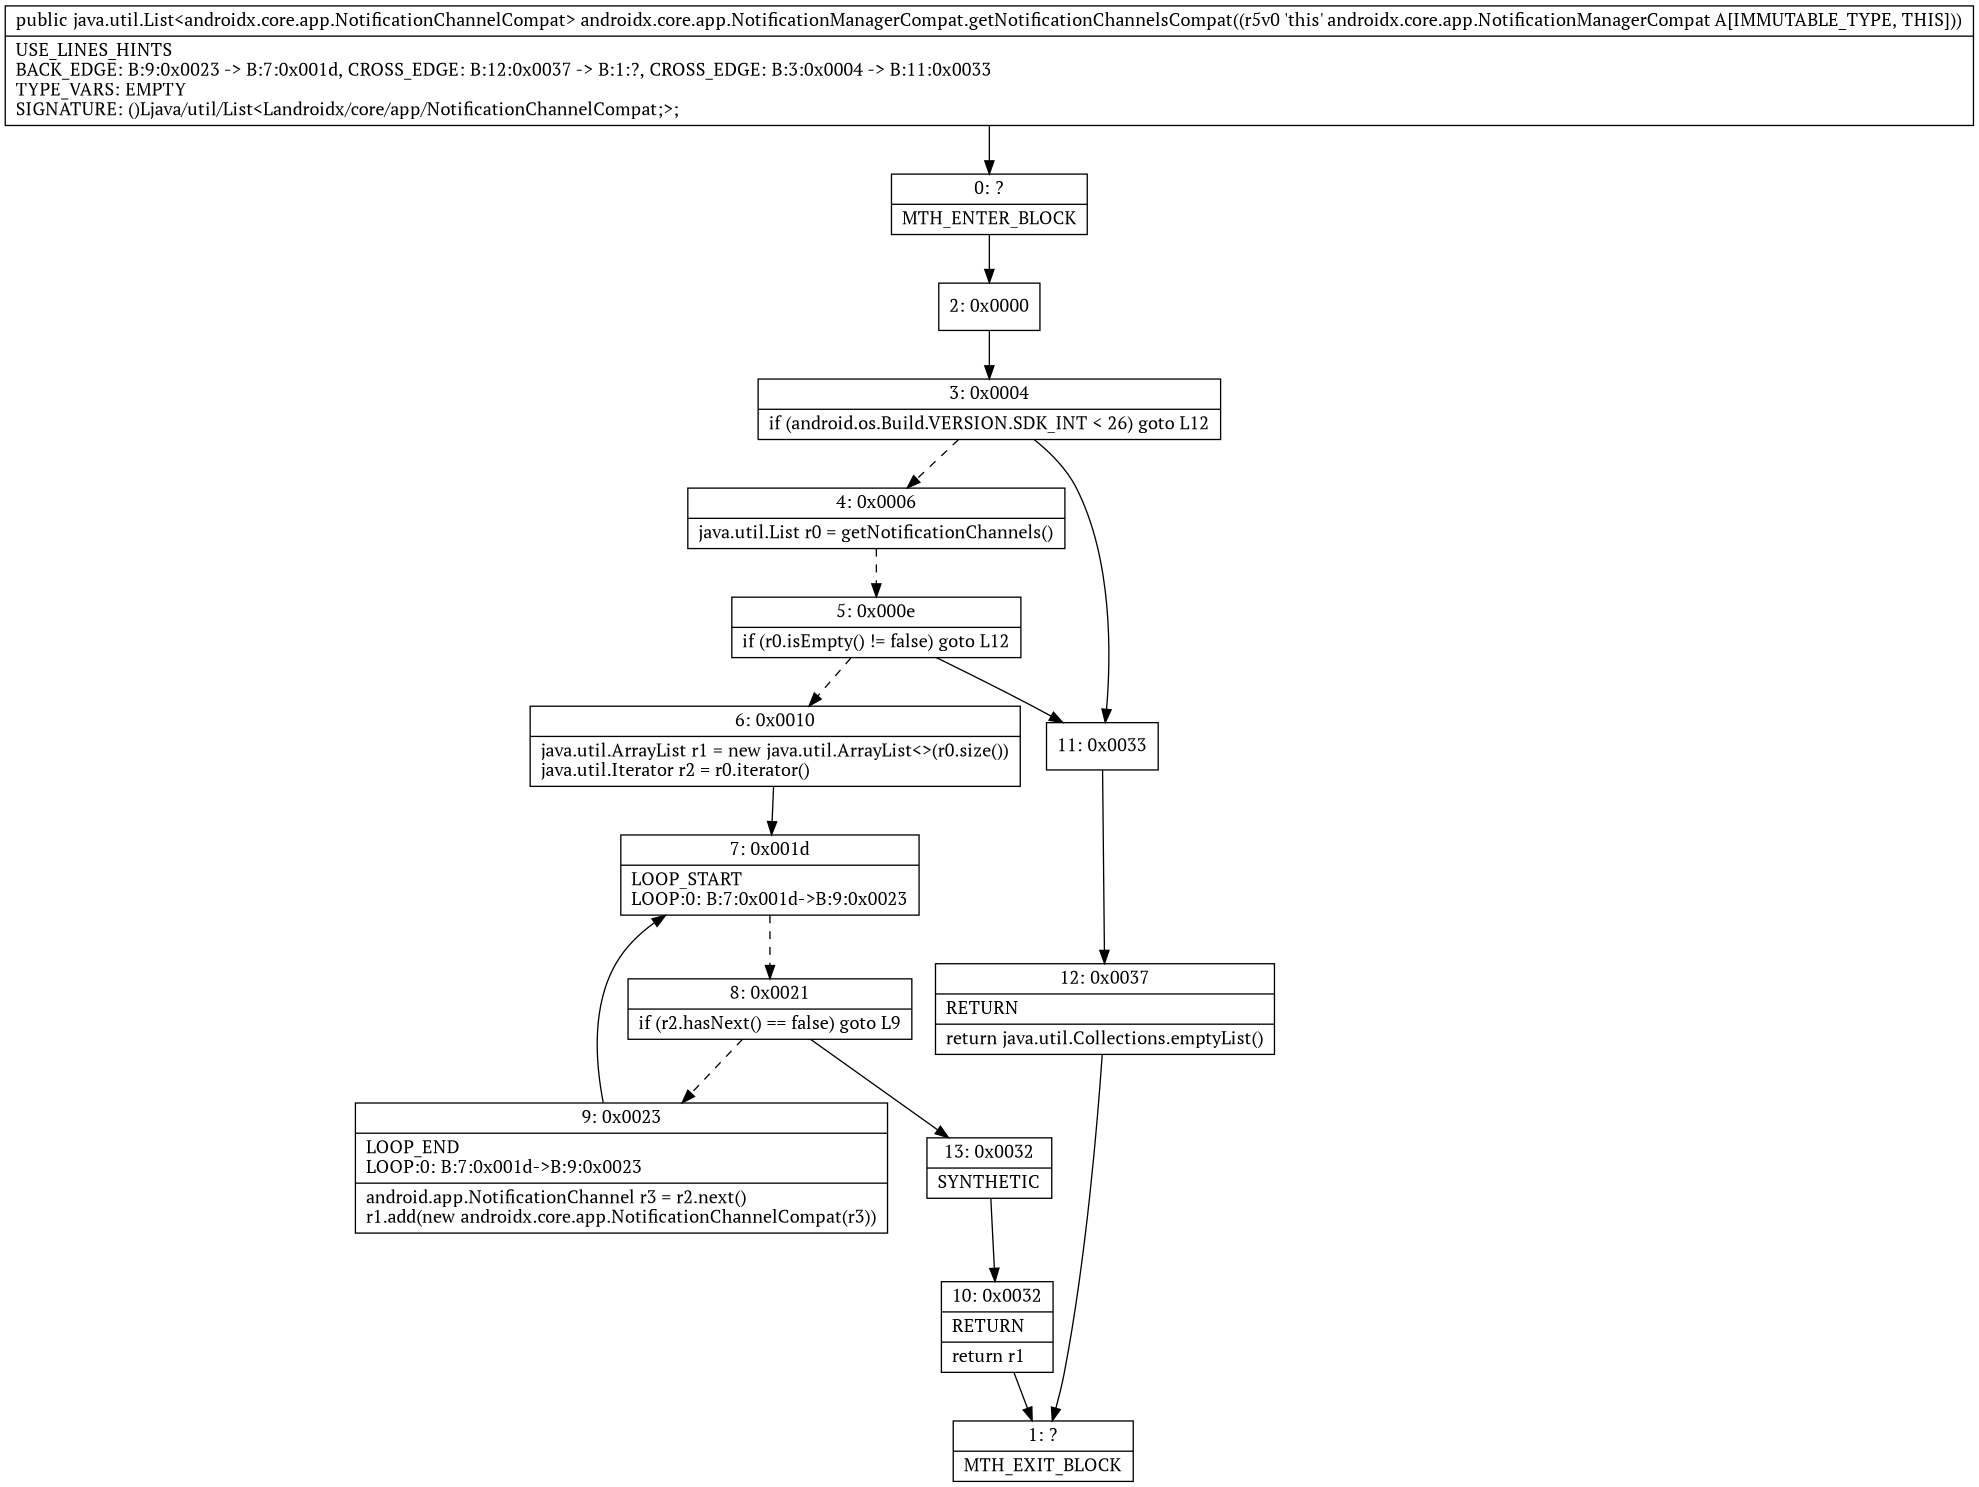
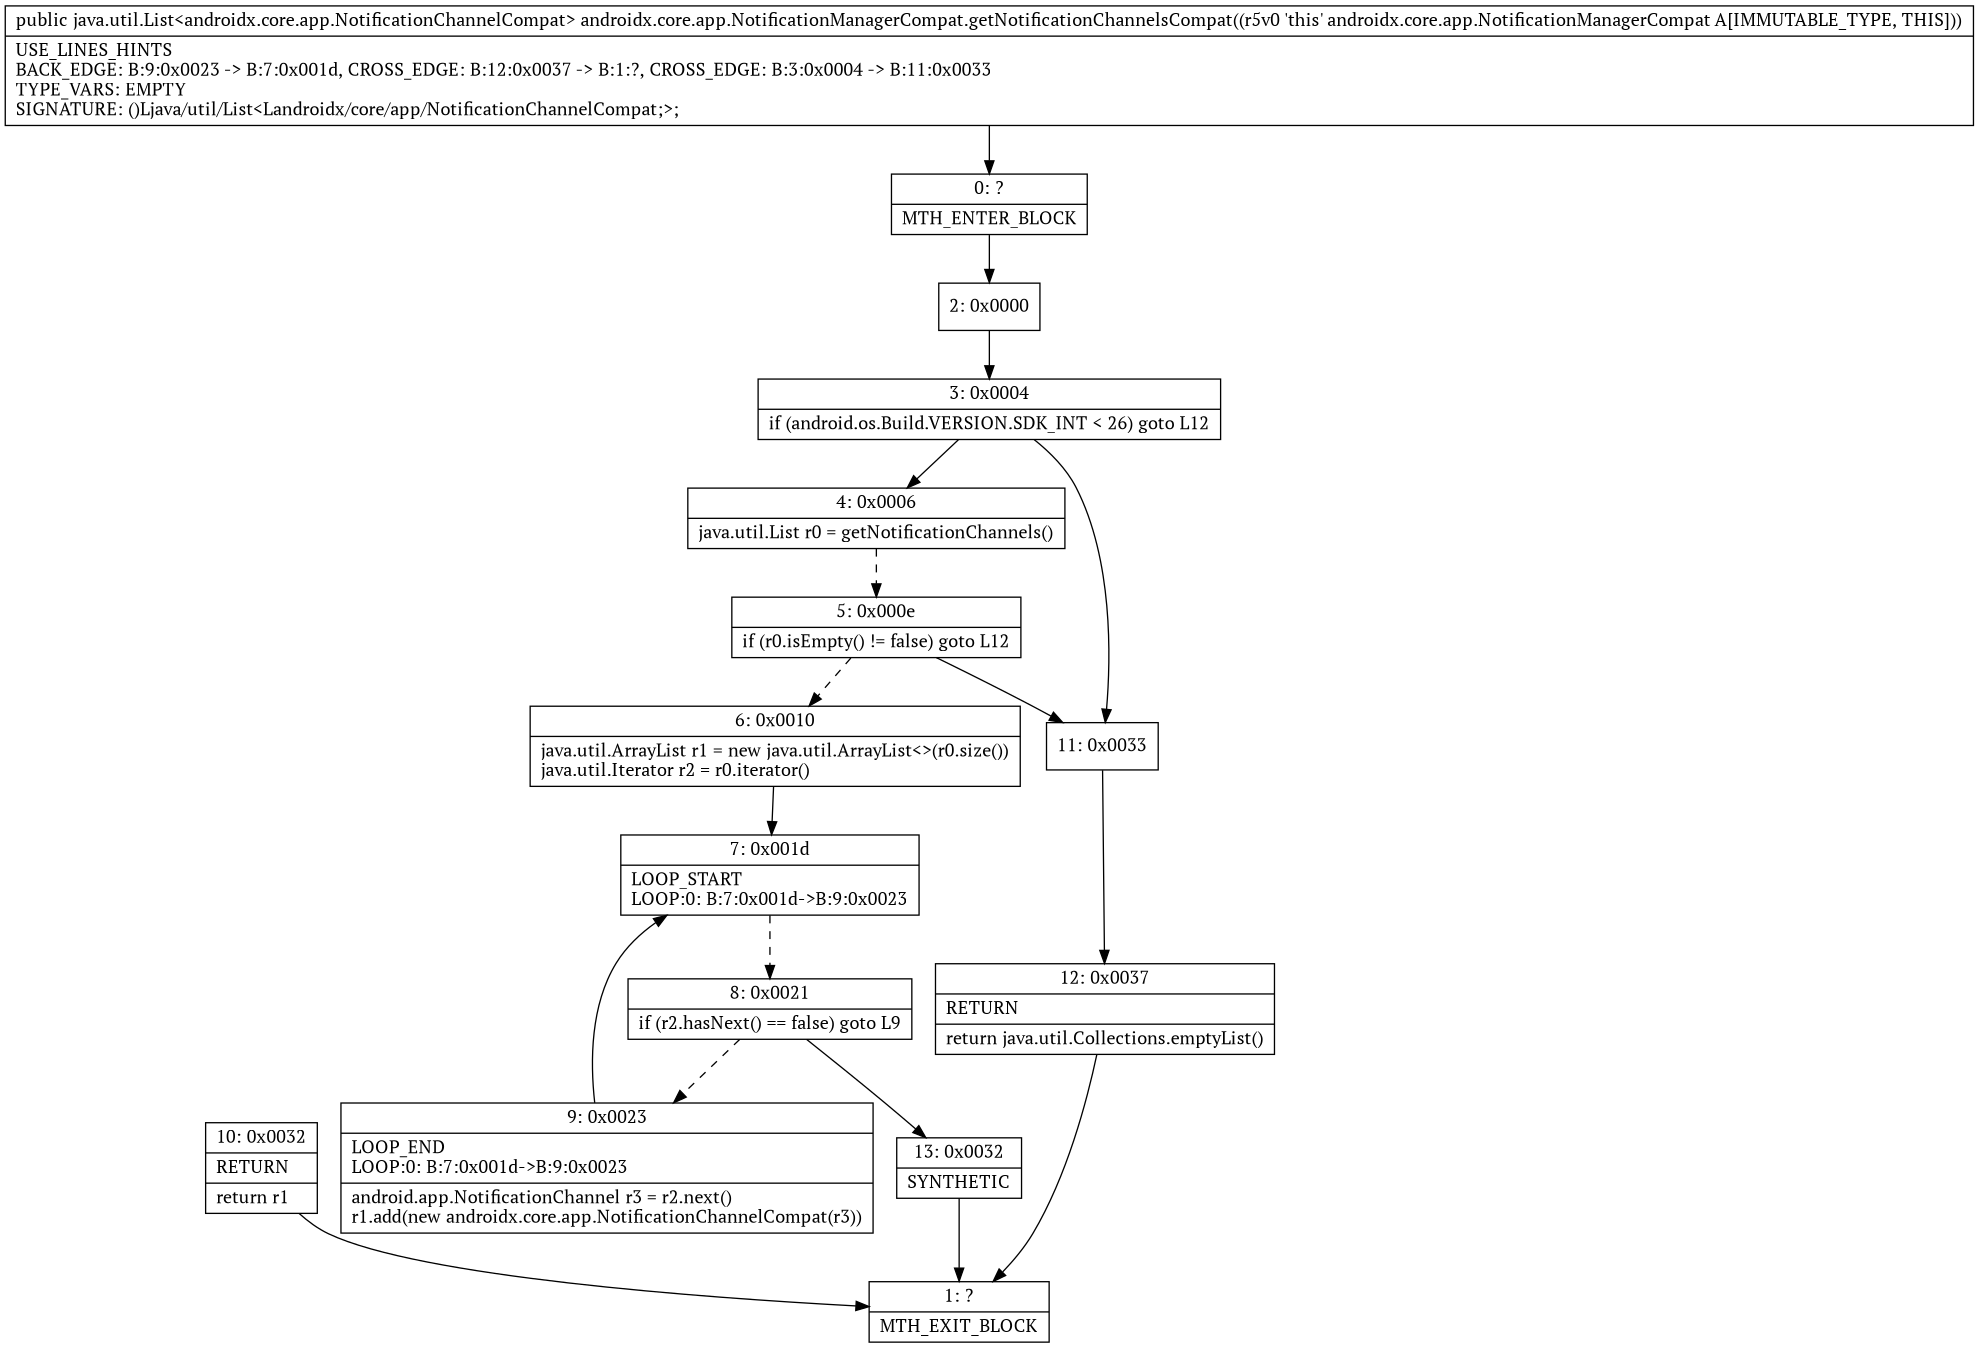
edge "3: 0x0004" -> "4: 0x0006": style dashed -> solid
edge "13: 0x0032" -> "10: 0x0032": now "13: 0x0032" -> "1: ?"
